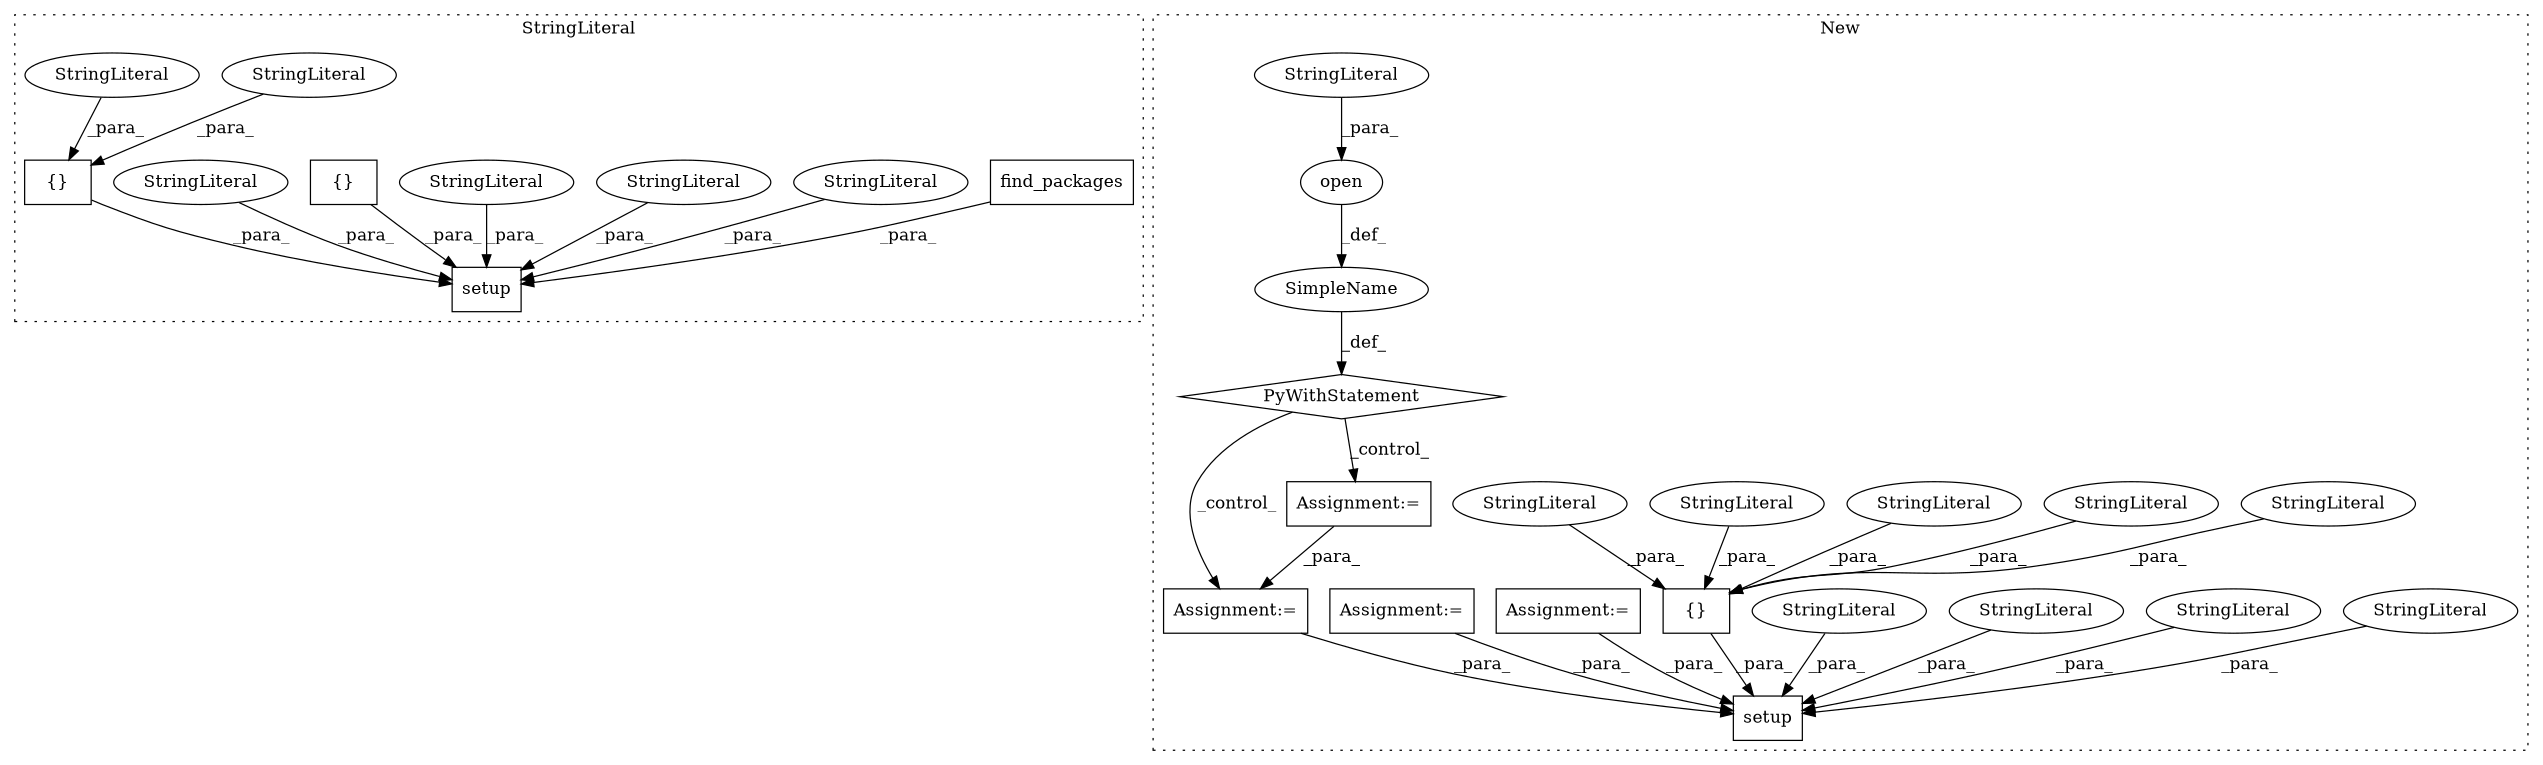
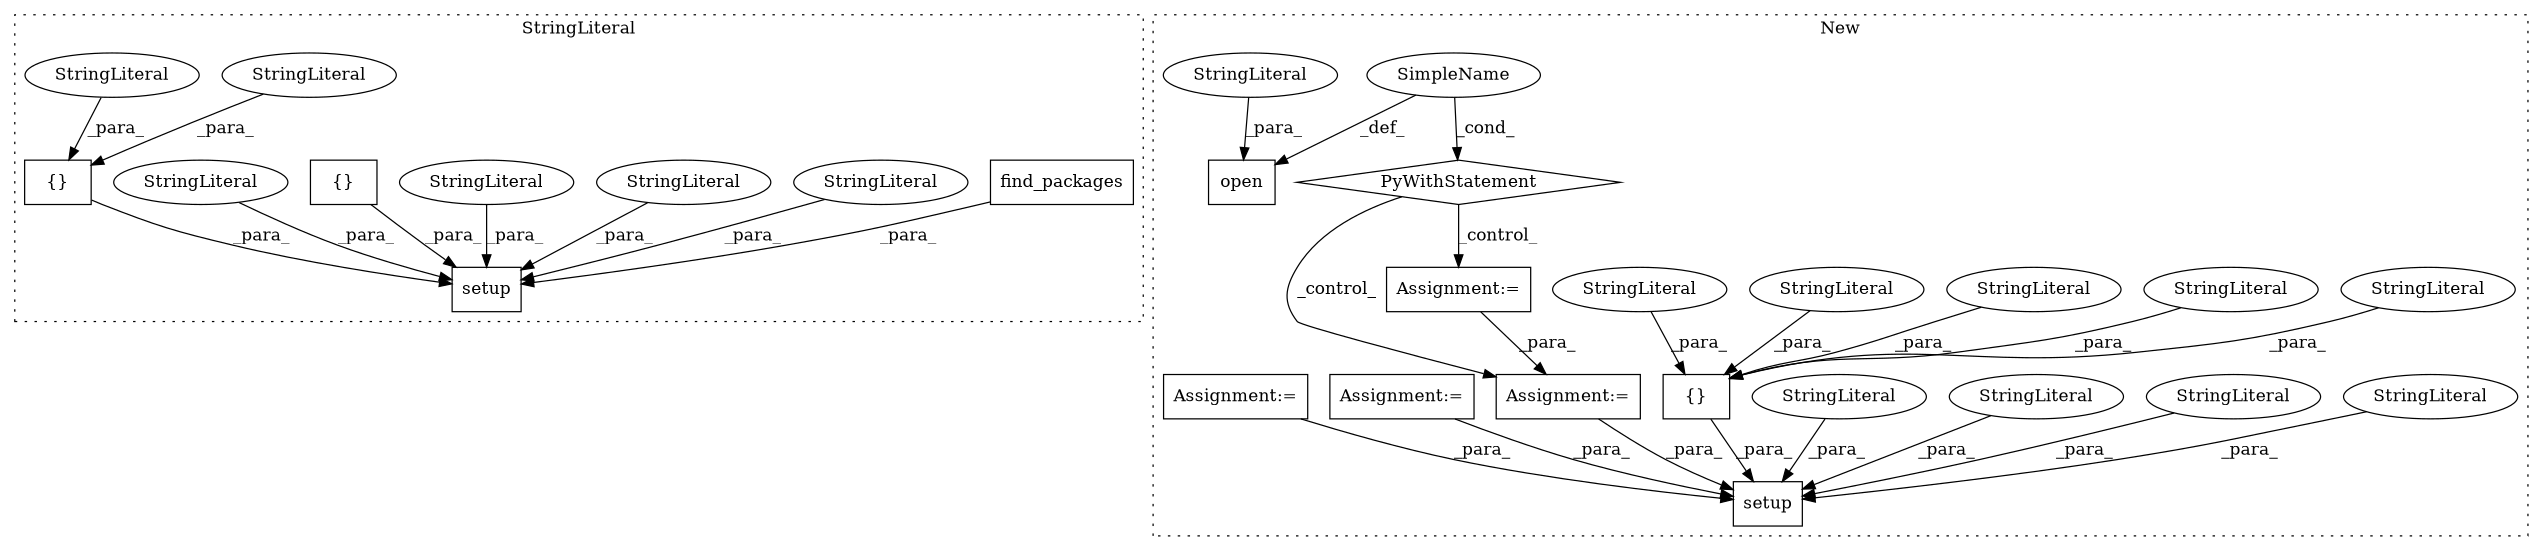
node "open": shape ellipse -> box
edge "open" -> "SimpleName": reversed
edge "SimpleName" -> "PyWithStatement": label "_def_" -> "_cond_"
